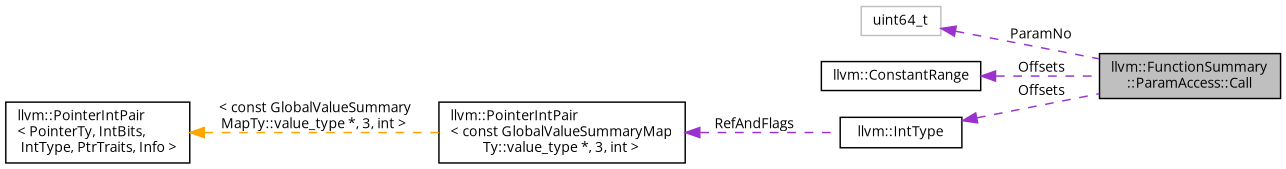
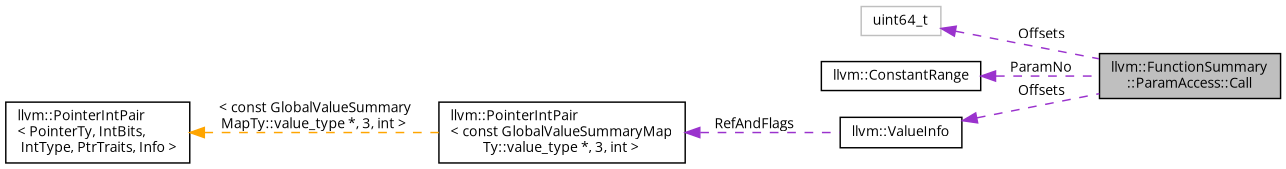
edge "llvm::FunctionSummary ::ParamAccess::Call" -> "uint64_t": label " ParamNo" -> " Offsets"
edge "llvm::FunctionSummary ::ParamAccess::Call" -> "llvm::ConstantRange": label " Offsets" -> " ParamNo"
node "llvm::IntType": label "llvm::IntType" -> "llvm::ValueInfo"
